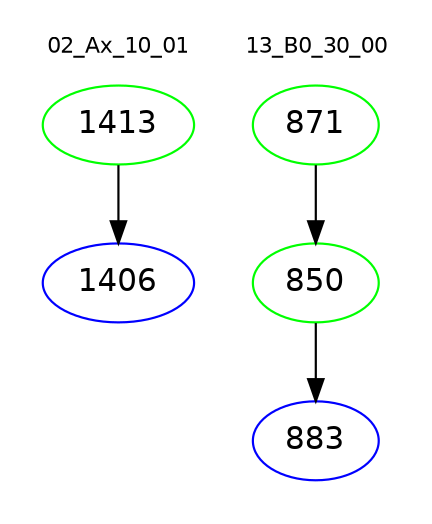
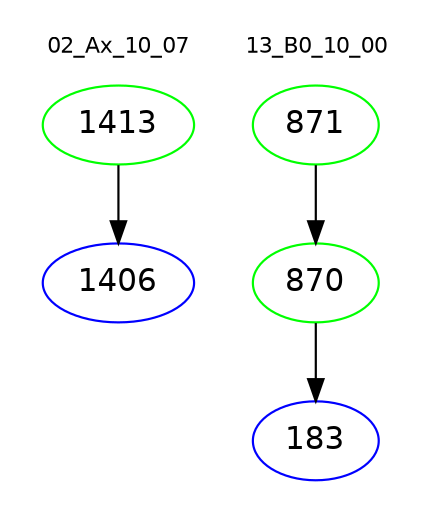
cluster "02_Ax_10_01": label "02_Ax_10_01" -> "02_Ax_10_07"
cluster "13_B0_30_00": label "13_B0_30_00" -> "13_B0_10_00"
node "850": label "850" -> "870"
node "883": label "883" -> "183"
